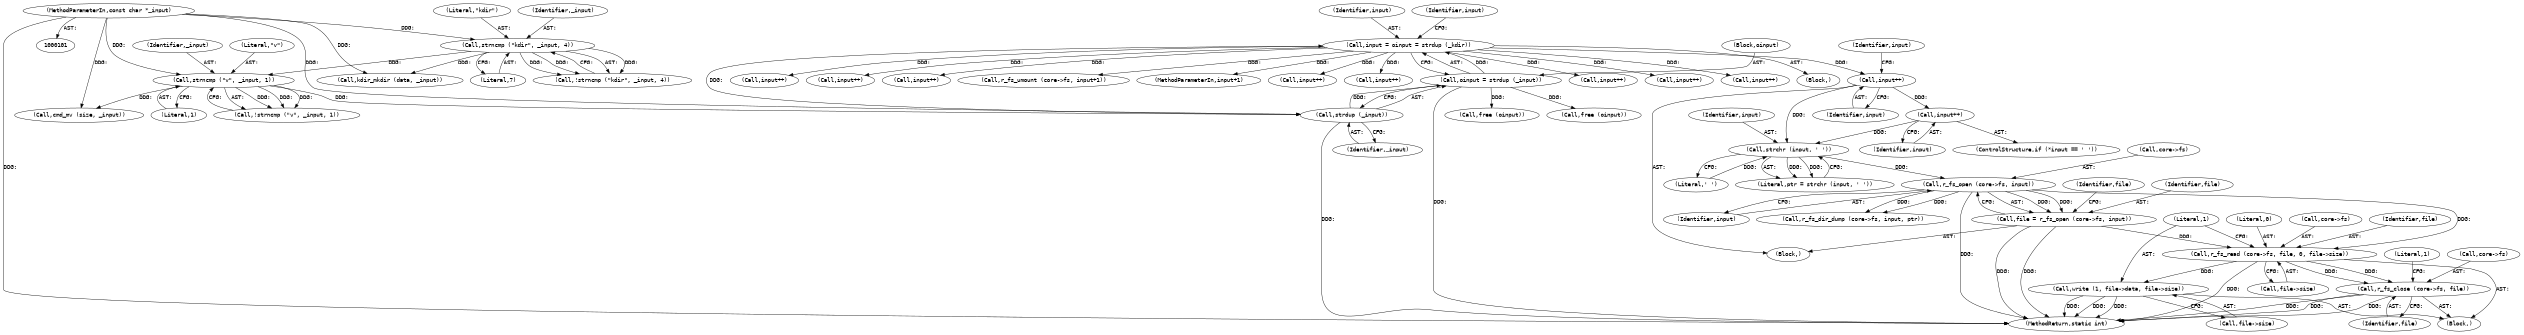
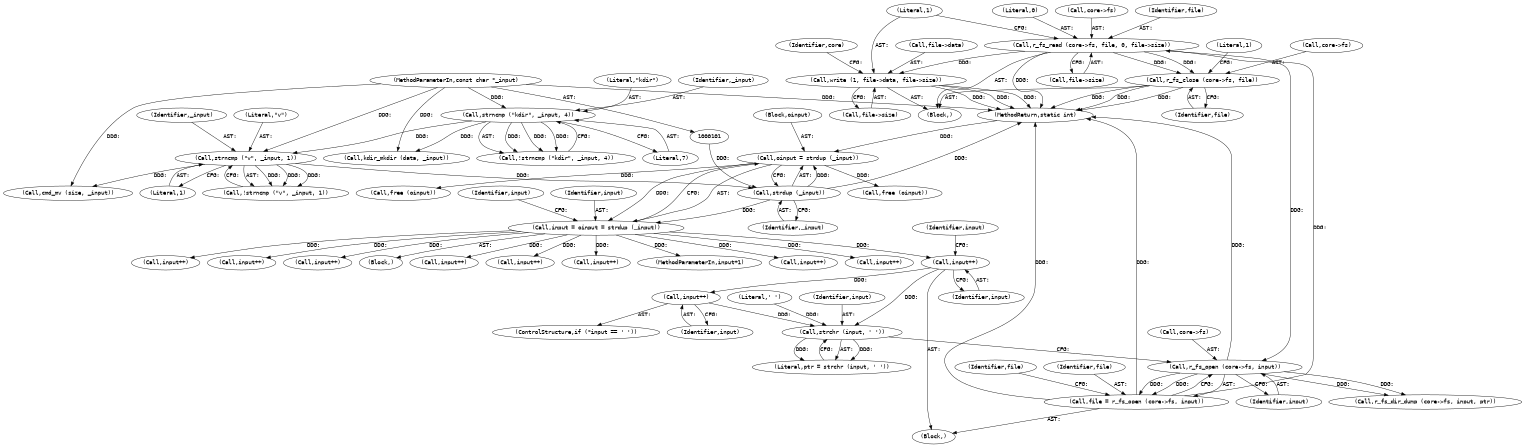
node "(Identifier,core)": added
node "(Call,file->data)": added
node "(Call,input = oinput = strdup (_kdir))": label "(Call,input = oinput = strdup (_kdir))" -> "(Call,input = oinput = strdup (_input))"
node "(Call,r_fs_umount (core->fs, input+1))": removed
edge "(MethodParameterIn,const char *_input)" -> "(Call,strdup (_input))": now "1000101" -> "(Call,strdup (_input))"
edge "(Call,strchr (input, ' '))" -> "(Literal,' ')": removed, label "CFG:"
edge "(Call,strchr (input, ' '))" -> "(Call,r_fs_open (core->fs, input))": label "DDG: " -> "CFG: "
edge "(Call,r_fs_open (core->fs, input))" -> "(Call,r_fs_read (core->fs, file, 0, file->size))": reversed
edge "(Call,oinput = strdup (_input))" -> "(MethodReturn,static int)": reversed
